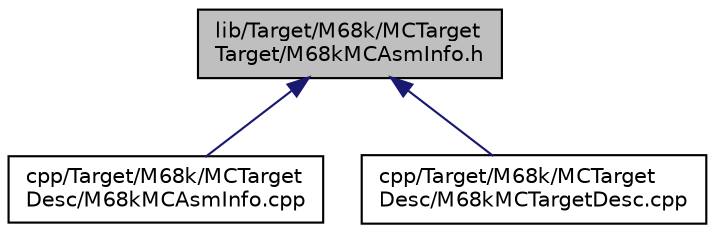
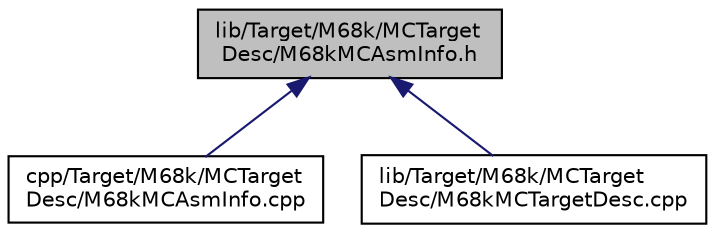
node "lib/Target/M68k/MCTarget Target/M68kMCAsmInfo.h": label "lib/Target/M68k/MCTarget Target/M68kMCAsmInfo.h" -> "lib/Target/M68k/MCTarget Desc/M68kMCAsmInfo.h"
node "cpp/Target/M68k/MCTarget Desc/M68kMCTargetDesc.cpp": label "cpp/Target/M68k/MCTarget Desc/M68kMCTargetDesc.cpp" -> "lib/Target/M68k/MCTarget Desc/M68kMCTargetDesc.cpp"
